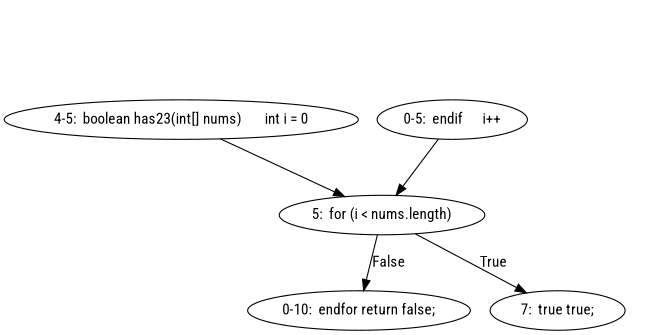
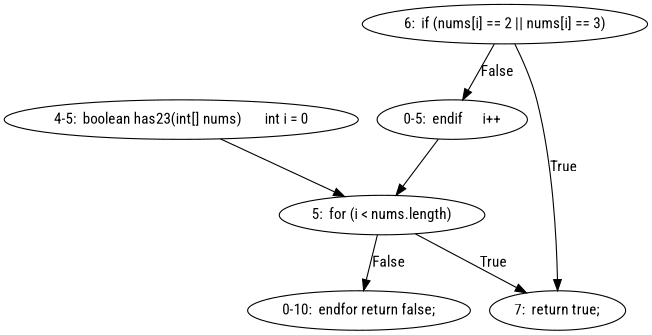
node "6:  if (nums[i] == 2 || nums[i] == 3)": added
node "7:  true true;": label "7:  true true;" -> "7:  return true;"
